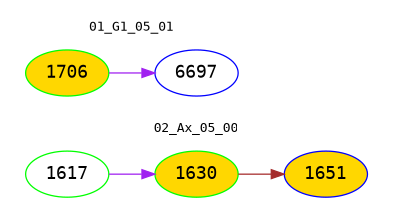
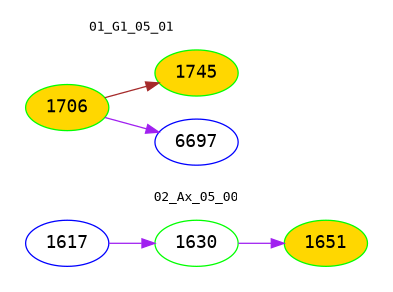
node "1745": added
node "1617": color green -> blue
node "1630": fillcolor gold -> white
edge "1630" -> "1651": color brown -> purple
node "1651": color blue -> green
